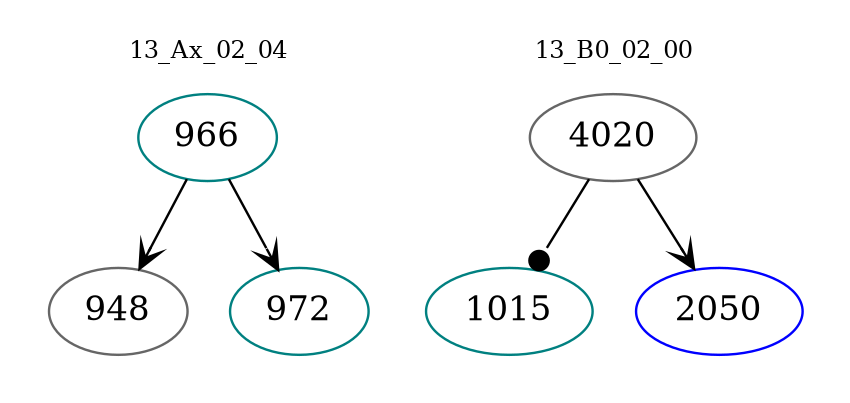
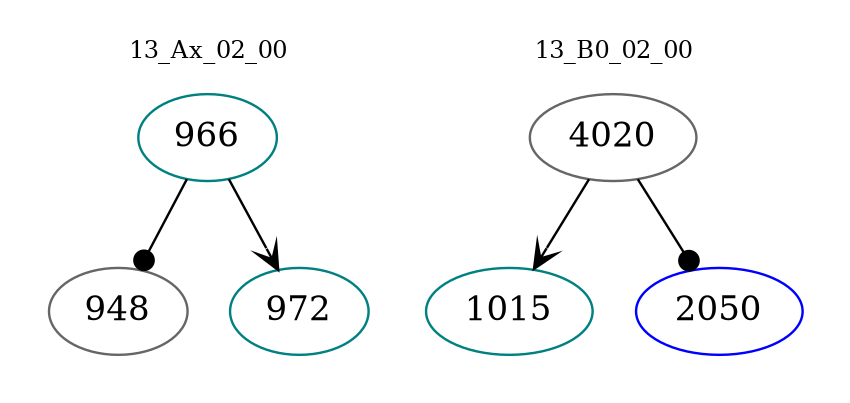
cluster "13_Ax_02_04": label "13_Ax_02_04" -> "13_Ax_02_00"
edge "4020" -> "1015": arrowhead dot -> vee
edge "966" -> "948": arrowhead vee -> dot
edge "4020" -> "2050": arrowhead vee -> dot
